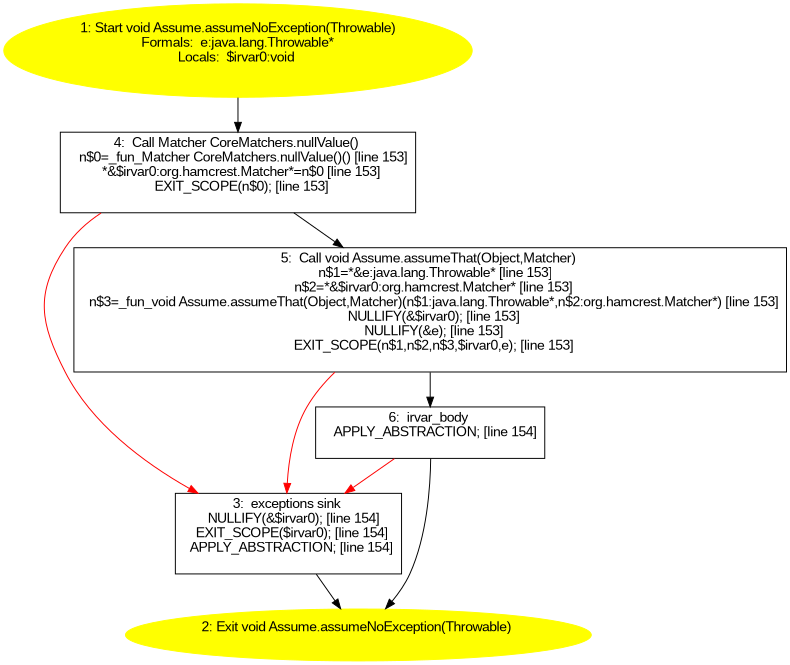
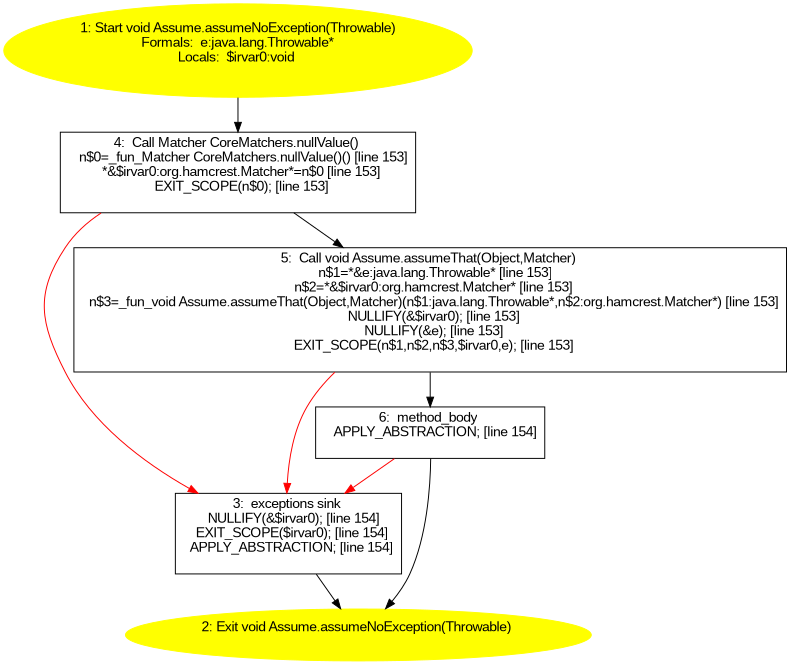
node "6:  irvar_body APPLY_ABSTRACTION; [line 154]": label "6:  irvar_body APPLY_ABSTRACTION; [line 154]" -> "6:  method_body APPLY_ABSTRACTION; [line 154]"
